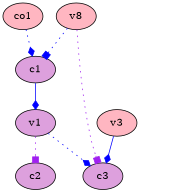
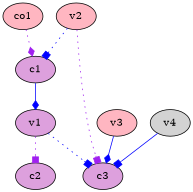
node "v8": label "v8" -> "v2"
edge "co1" -> "c1": color blue -> purple
node "v4": added
edge "v1" -> "c3": arrowhead diamond -> box
